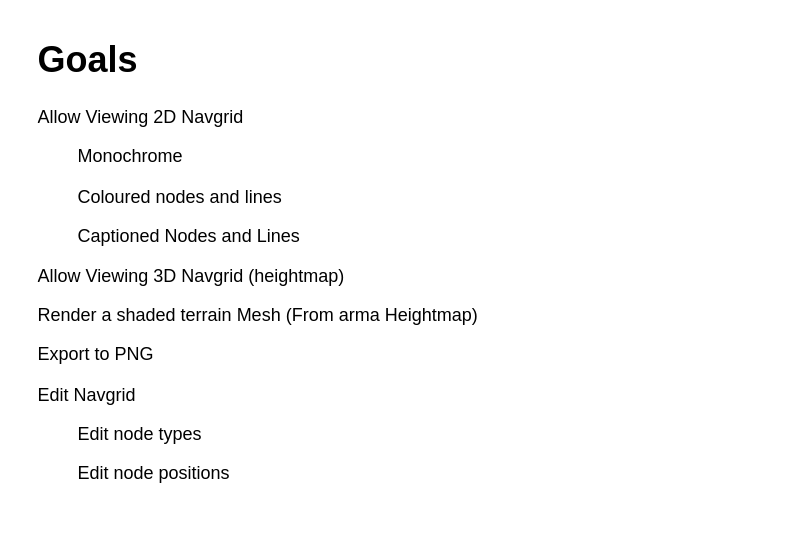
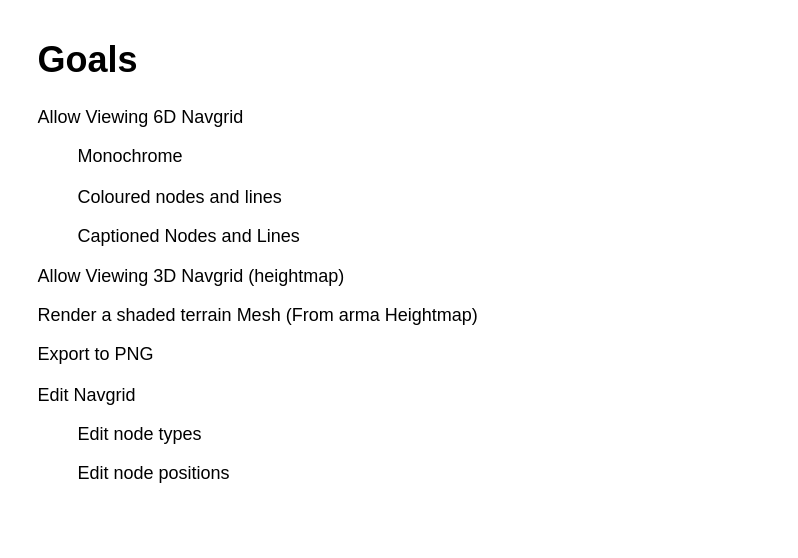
node "GoalsAllow Viewing 2D Navgrid Monochrome Coloured nodes and lines Captioned Nodes and Lines Allow Viewing 3D Navgrid (heightmap) Render a shaded terrain Mesh (From arma Heightmap) Export to PNG Edit Navgrid Edit node types Edit node positions": label "GoalsAllow Viewing 2D Navgrid Monochrome Coloured nodes and lines Captioned Nodes and Lines Allow Viewing 3D Navgrid (heightmap) Render a shaded terrain Mesh (From arma Heightmap) Export to PNG Edit Navgrid Edit node types Edit node positions" -> "GoalsAllow Viewing 6D Navgrid Monochrome Coloured nodes and lines Captioned Nodes and Lines Allow Viewing 3D Navgrid (heightmap) Render a shaded terrain Mesh (From arma Heightmap) Export to PNG Edit Navgrid Edit node types Edit node positions"
